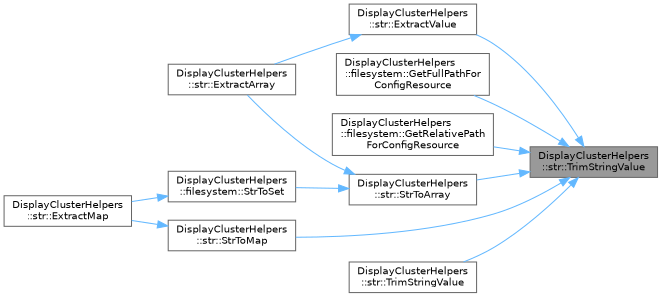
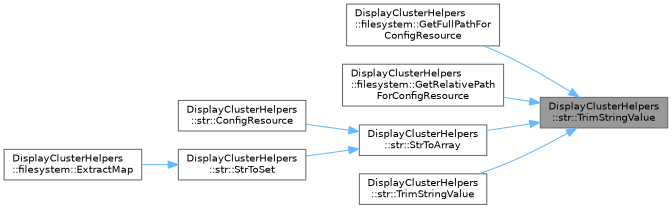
node "DisplayClusterHelpers ::str::ExtractValue": removed
node "DisplayClusterHelpers ::str::ExtractArray": label "DisplayClusterHelpers ::str::ExtractArray" -> "DisplayClusterHelpers ::str::ConfigResource"
node "DisplayClusterHelpers ::filesystem::StrToSet": label "DisplayClusterHelpers ::filesystem::StrToSet" -> "DisplayClusterHelpers ::str::StrToSet"
node "DisplayClusterHelpers ::str::ExtractMap": label "DisplayClusterHelpers ::str::ExtractMap" -> "DisplayClusterHelpers ::filesystem::ExtractMap"
node "DisplayClusterHelpers ::str::StrToMap": removed
